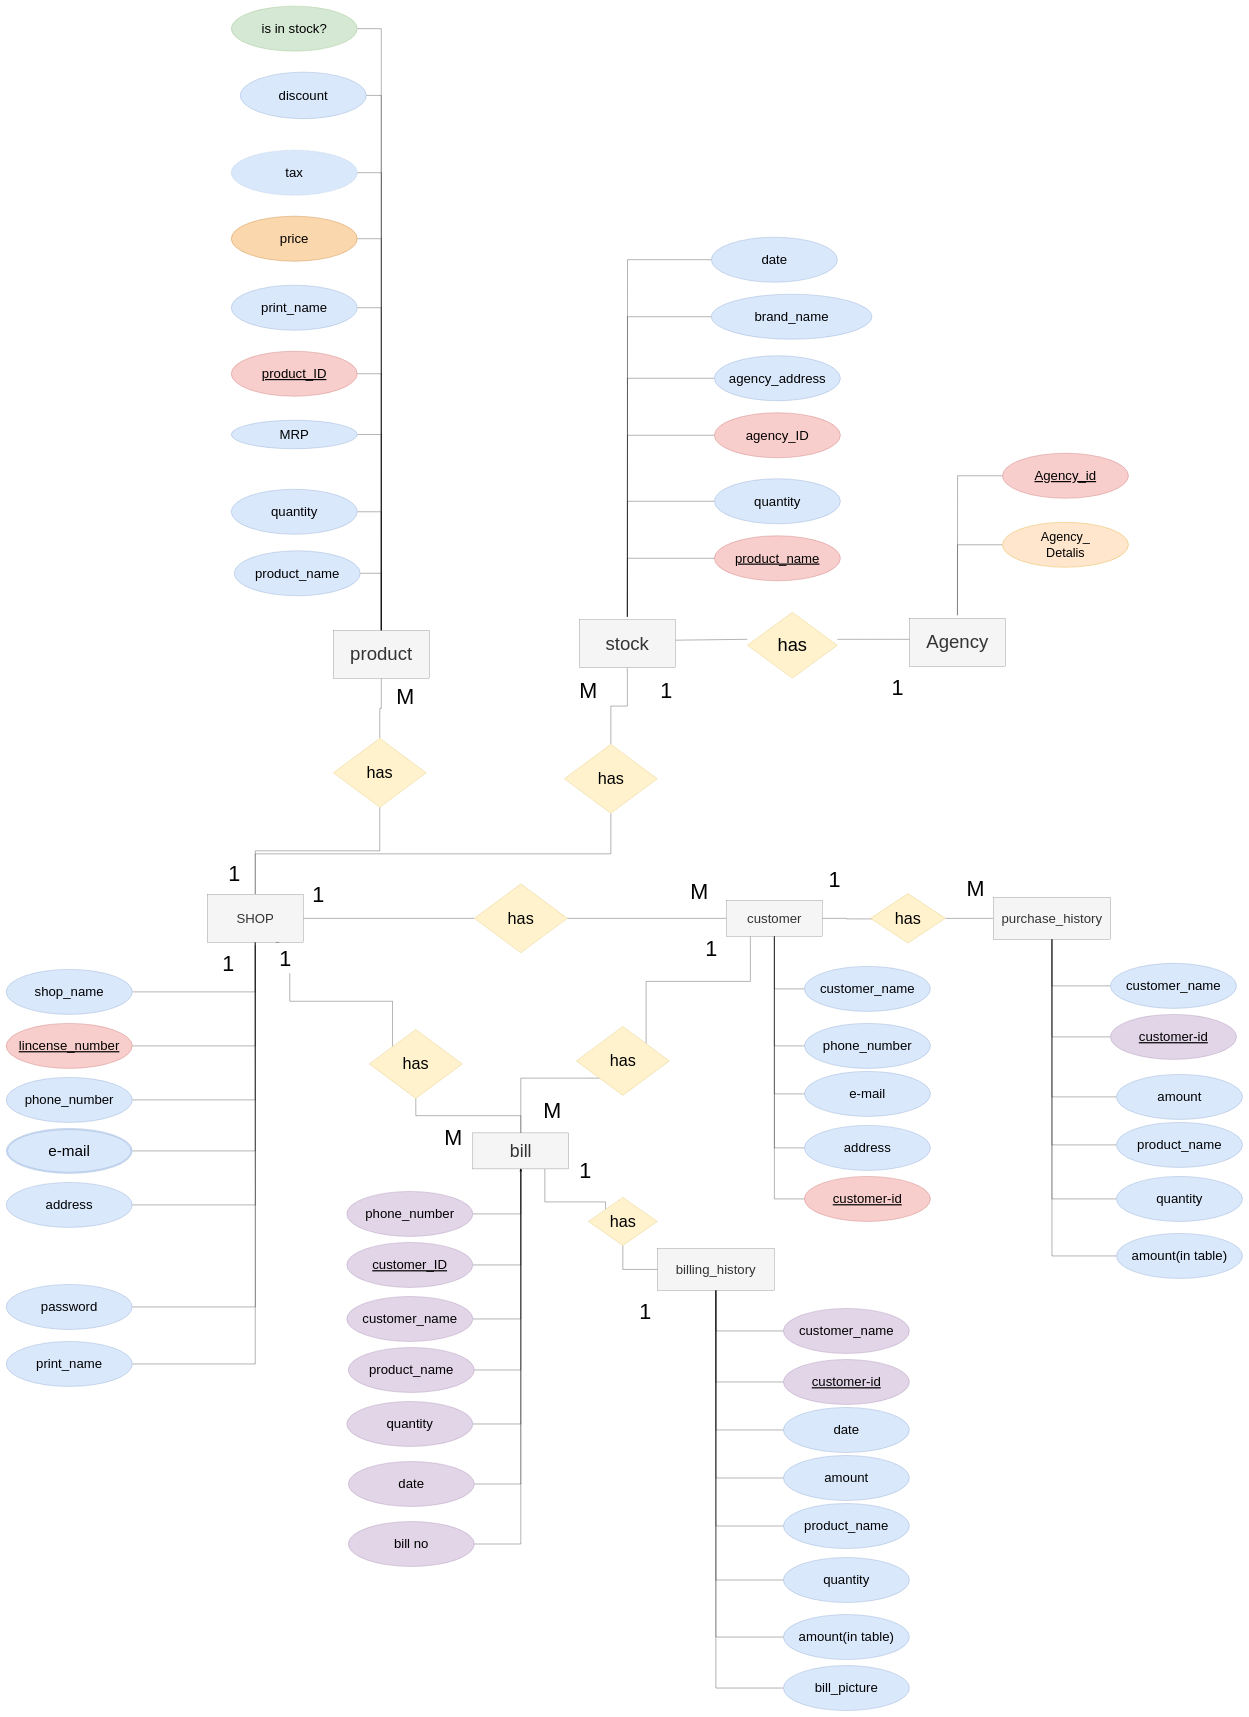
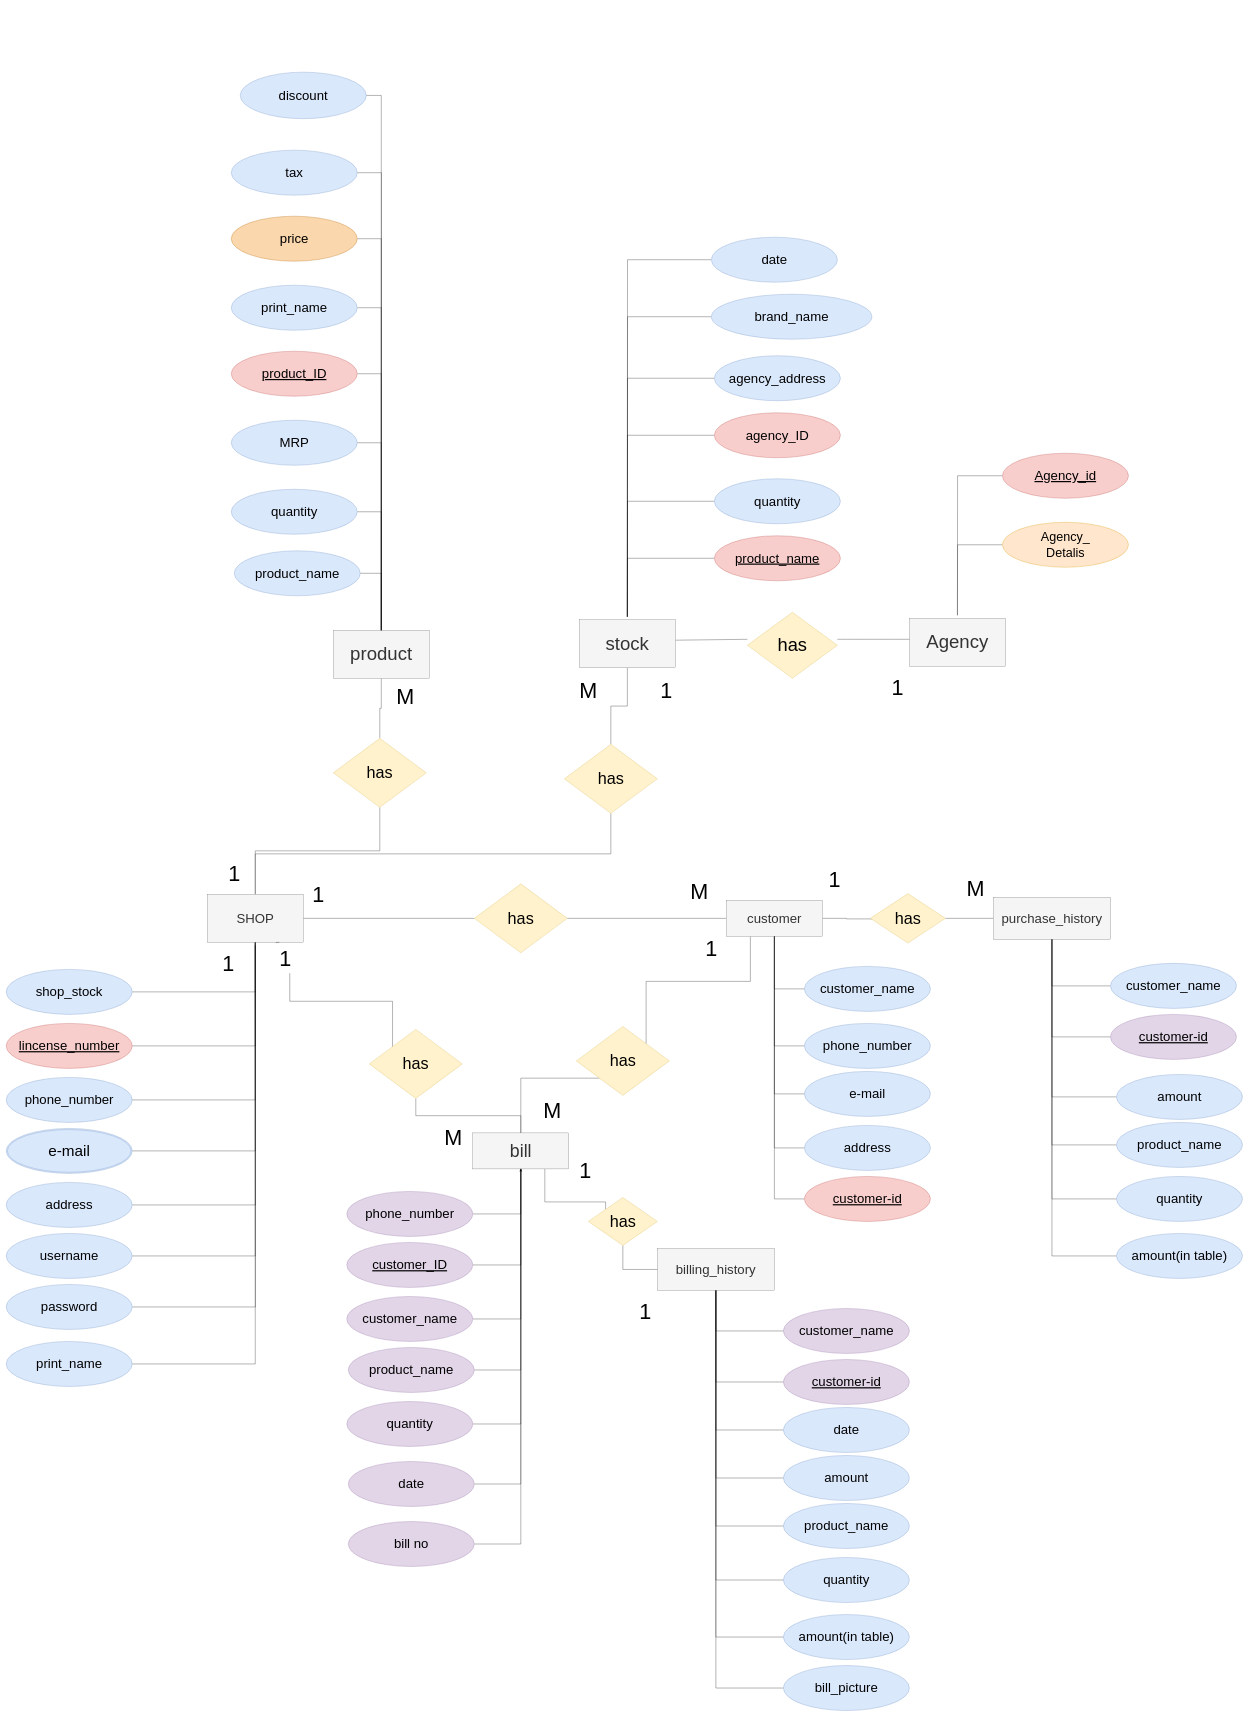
node "is in stock?": removed
edge "is in stock?" -- "product": removed
node "tax": style dashed -> solid
node "MRP": size 126x29 -> 126x45
node "shop_name": label "shop_name" -> "shop_stock"
node "username": added
edge "SHOP" -- "username": added
